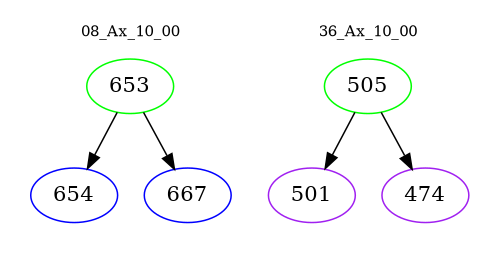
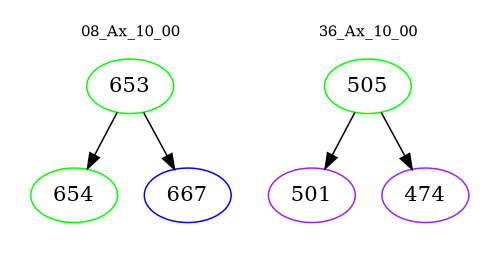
node "654": color blue -> green
